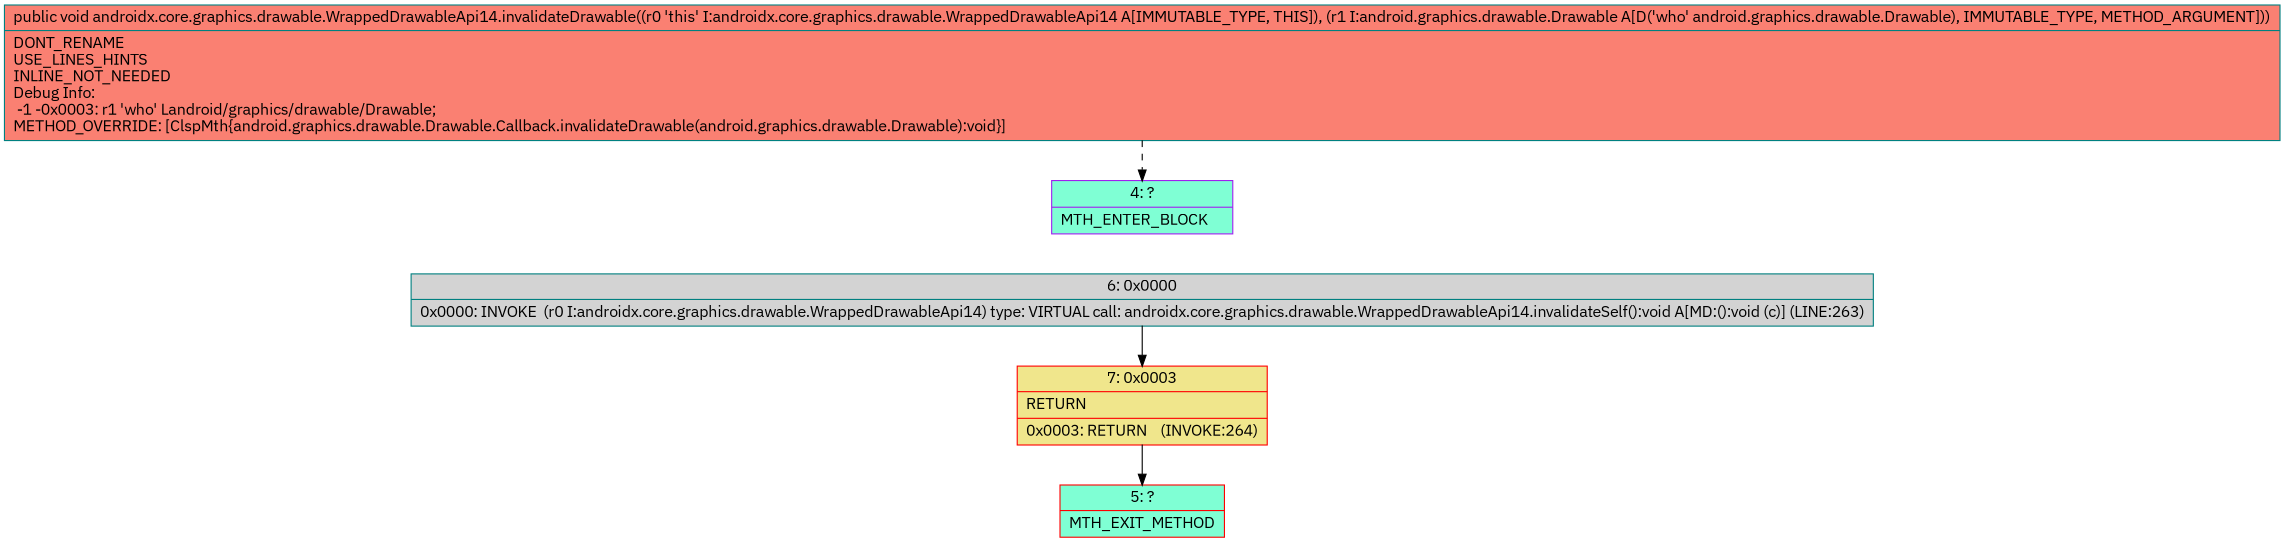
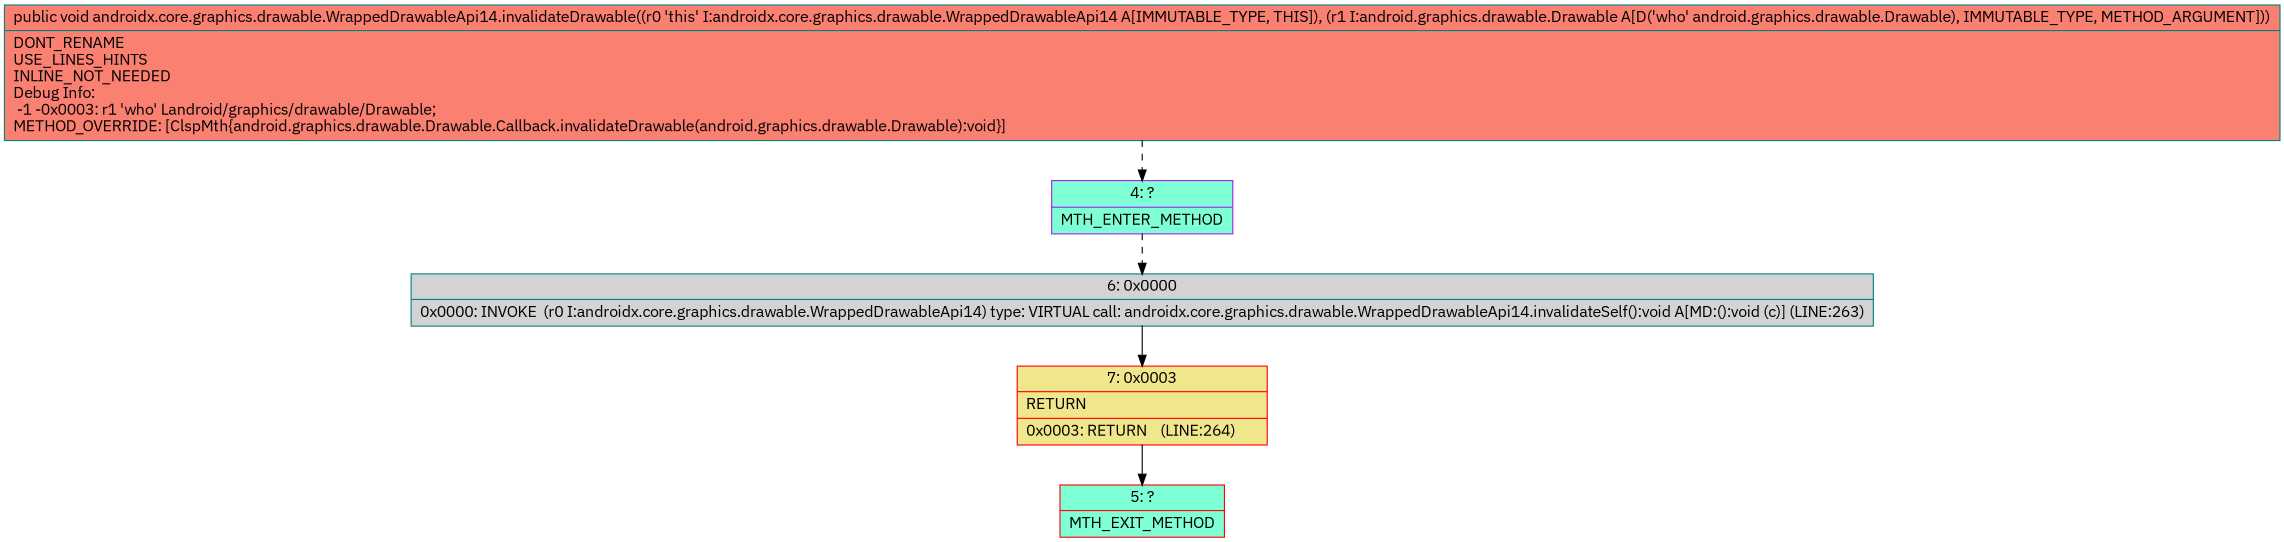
node "4: ?": text "MTH_ENTER_BLOCK" -> "MTH_ENTER_METHOD"
edge "4: ?" -> "6: 0x0000": added
node "7: 0x0003": text "0x0003: RETURN    (INVOKE:264)" -> "0x0003: RETURN    (LINE:264)"
